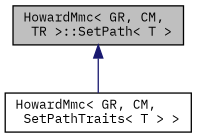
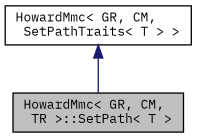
edge "HowardMmc< GR, CM, SetPathTraits< T > >" -> "HowardMmc< GR, CM, TR >::SetPath< T >": reversed
